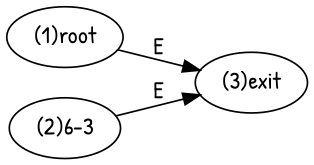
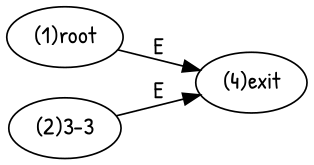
node "(3)exit": label "(3)exit" -> "(4)exit"
node "(2)6-3": label "(2)6-3" -> "(2)3-3"
